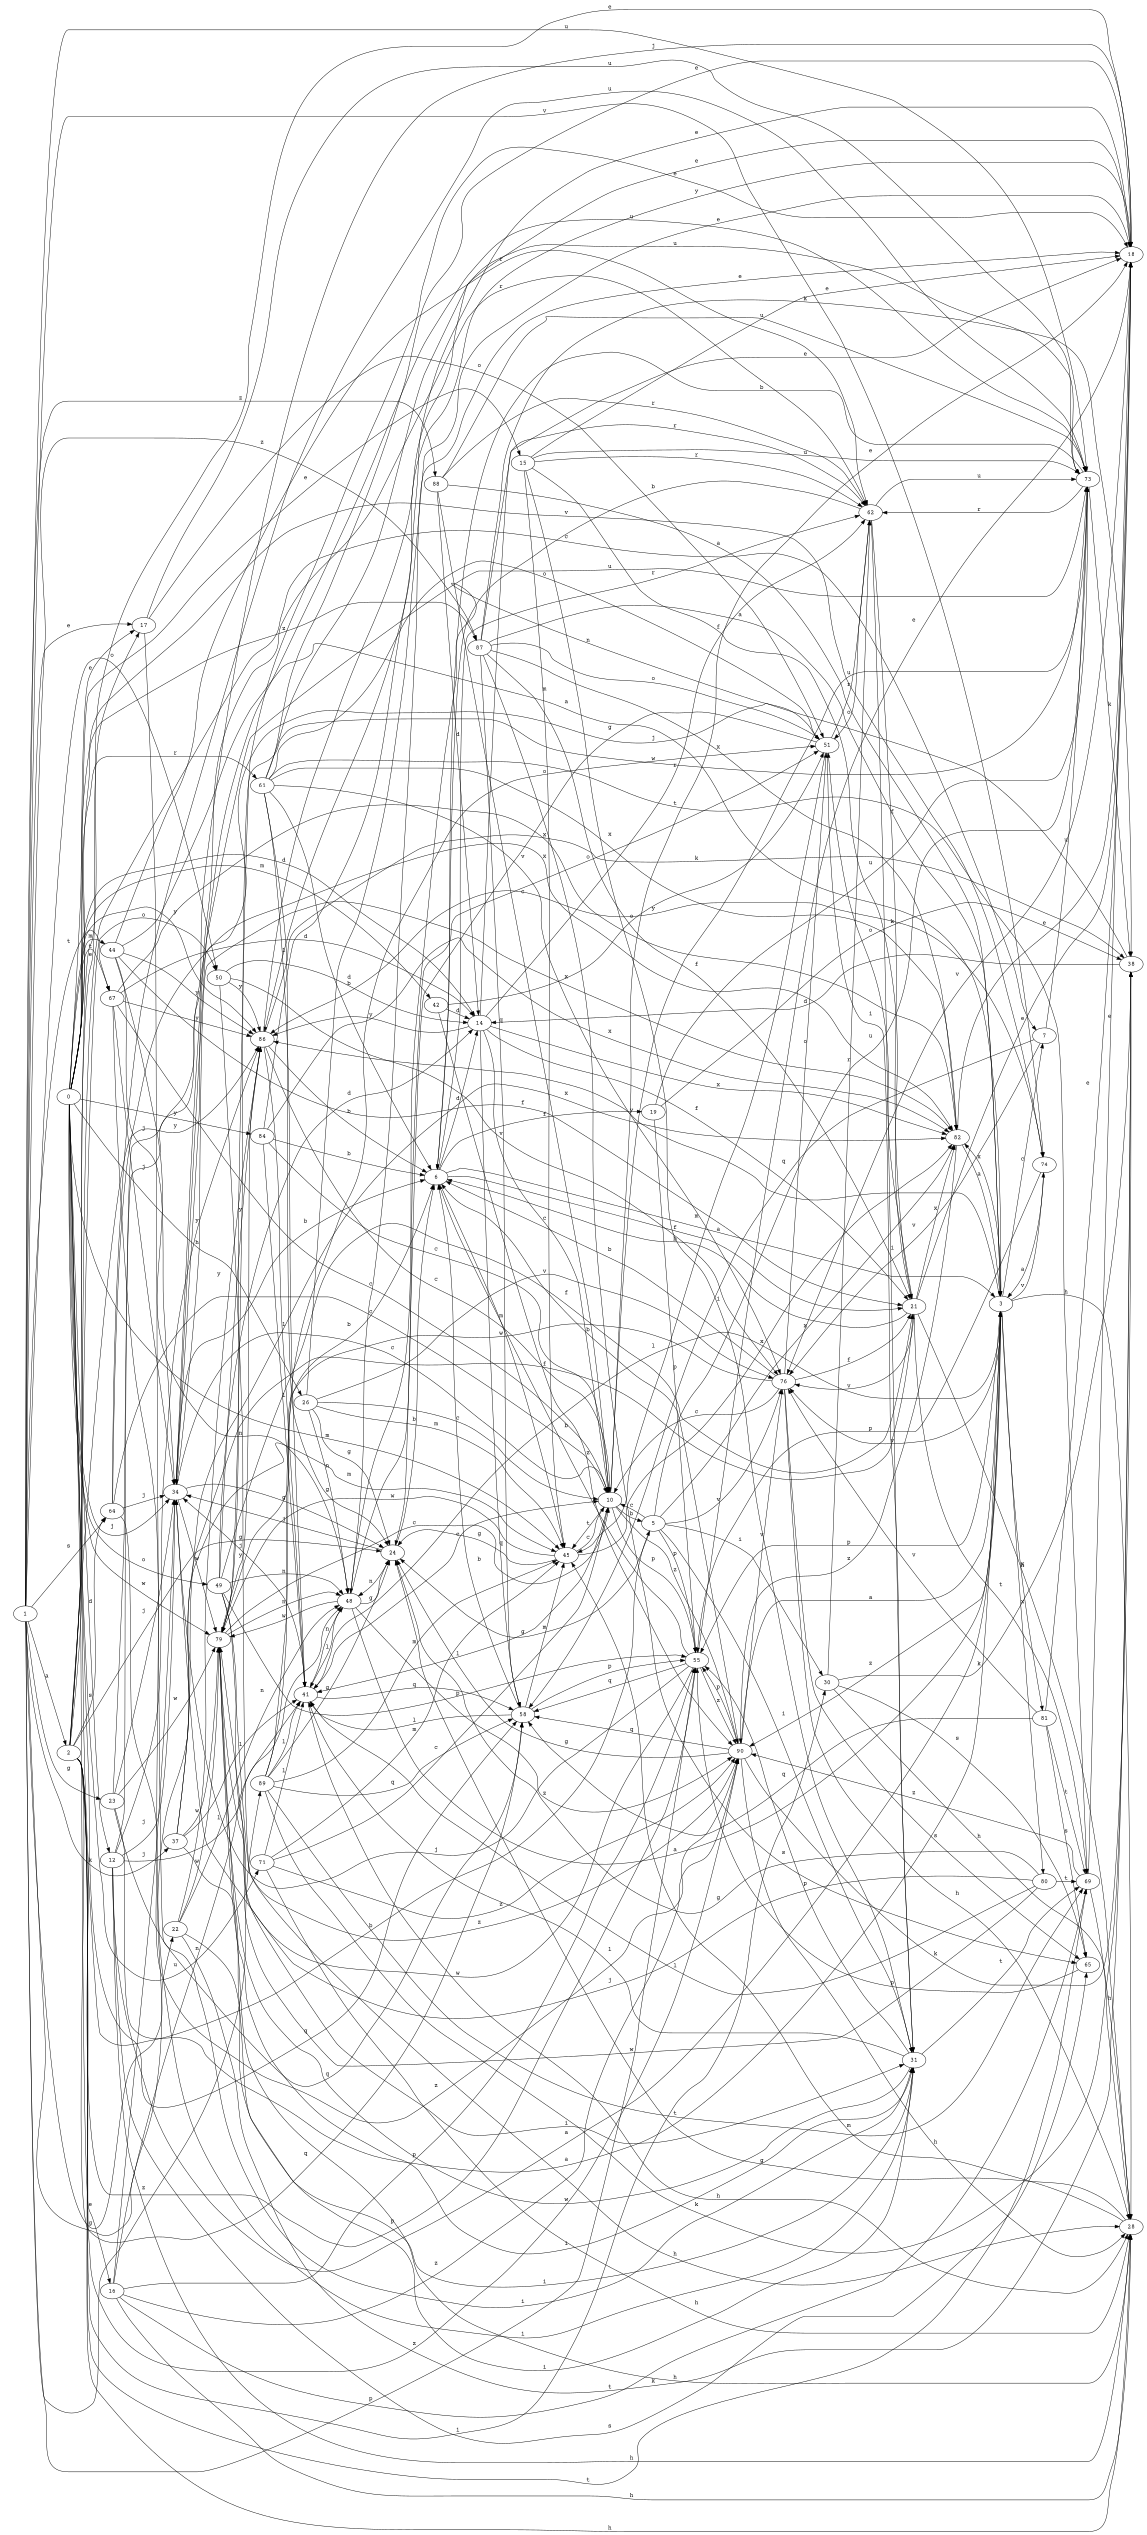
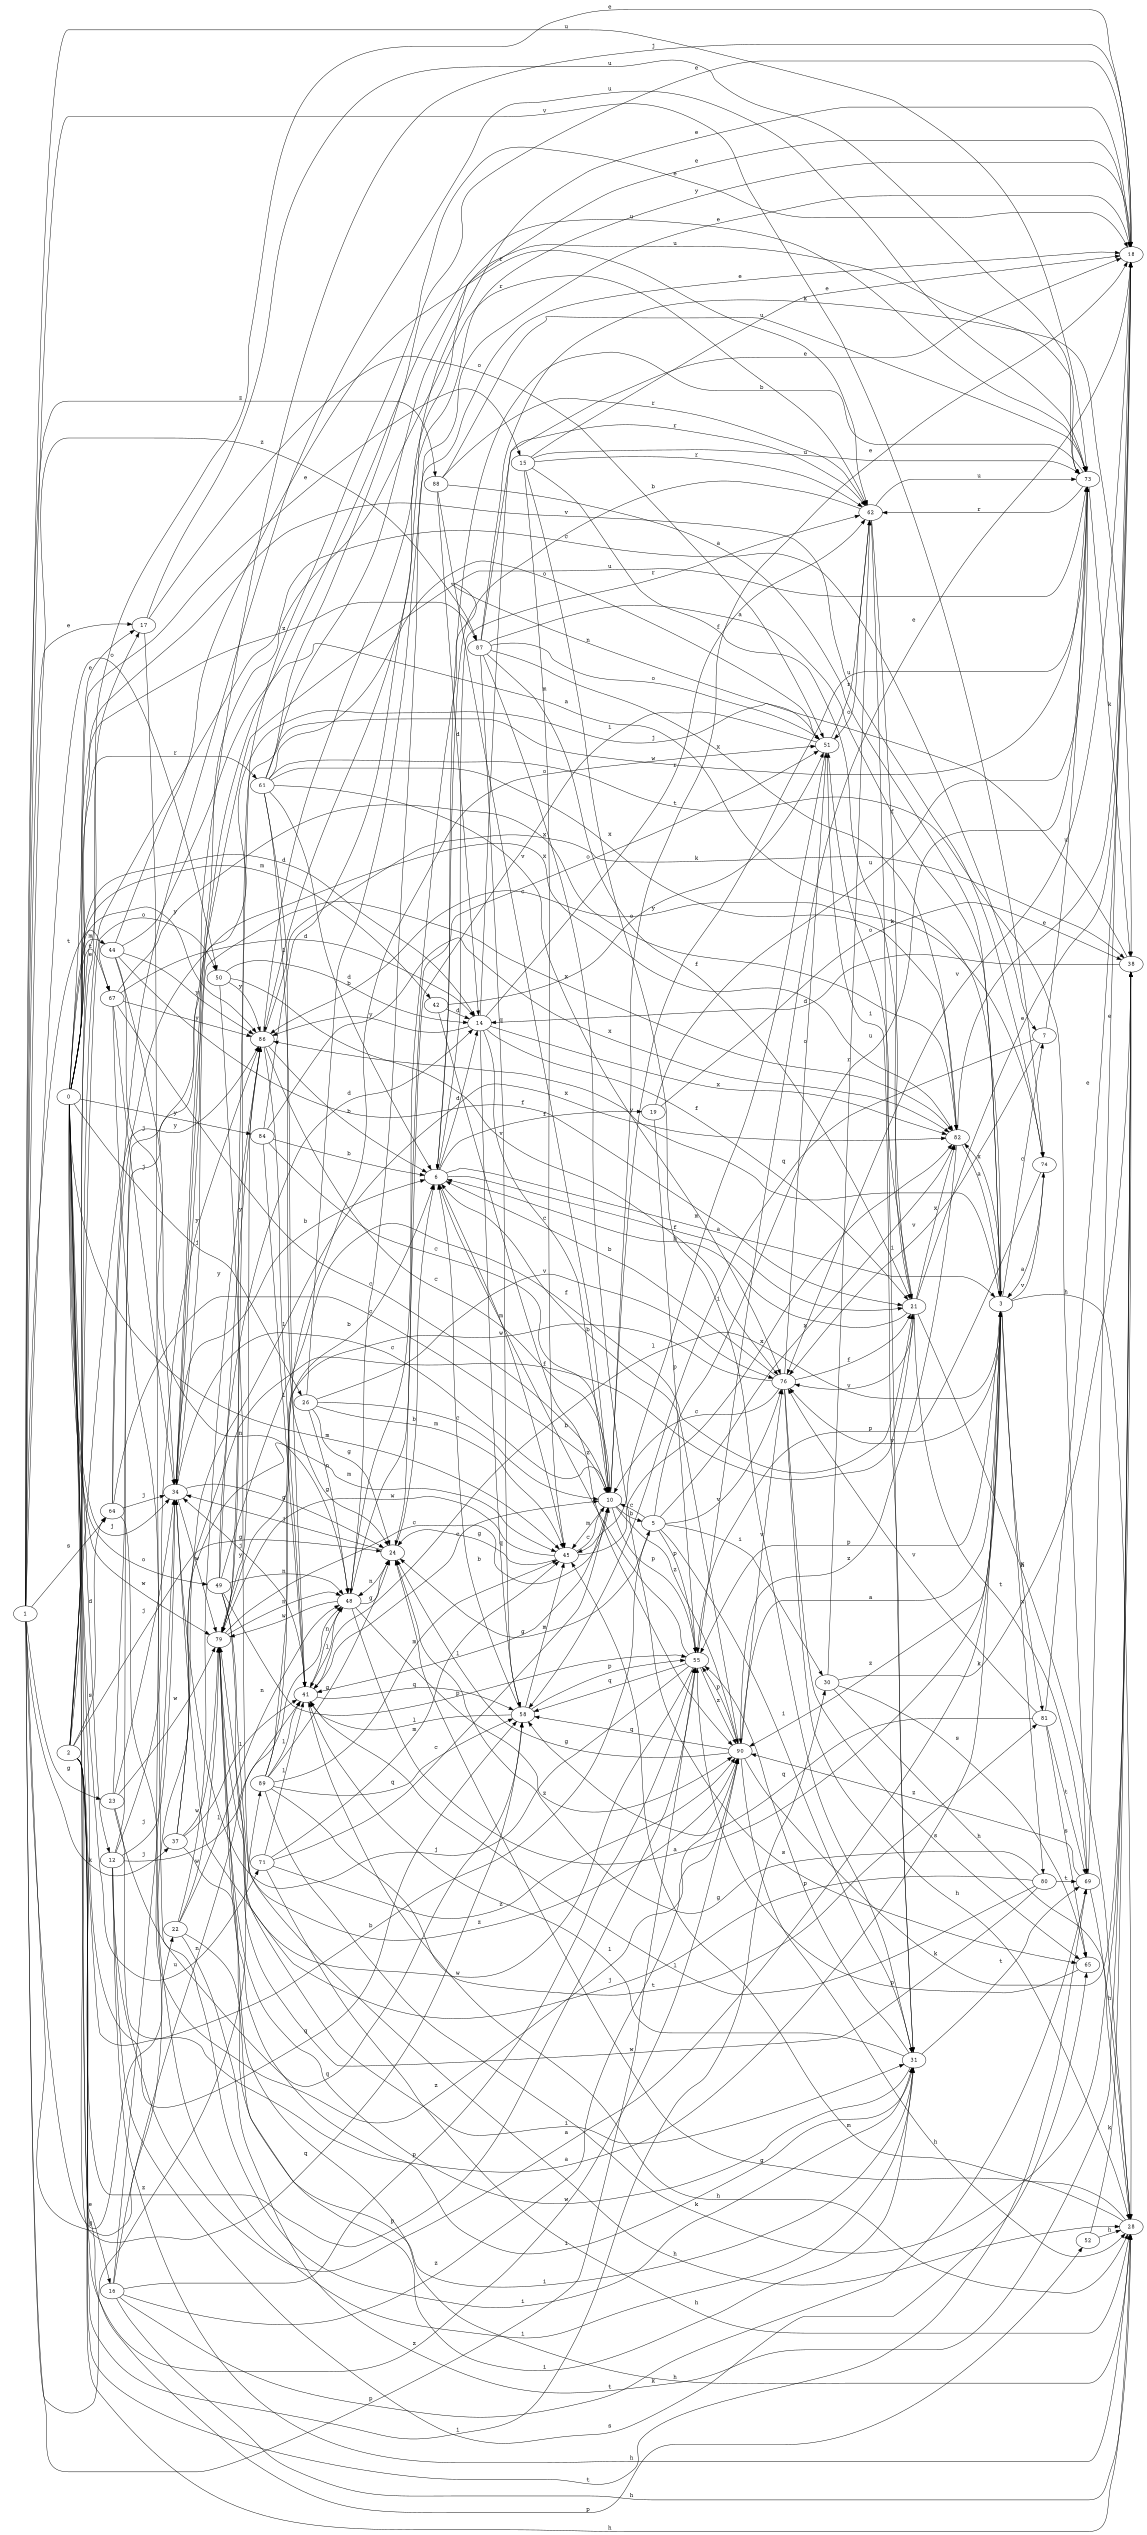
edge "51" -> "24": label "g" -> "i"
edge "0" -> "26": label "h" -> "j"
edge "10" -> "45": label "t" -> "m"
edge "1" -> "2": removed, label "a"
edge "89" -> "69": now "89" -> "81"
node "52": added
